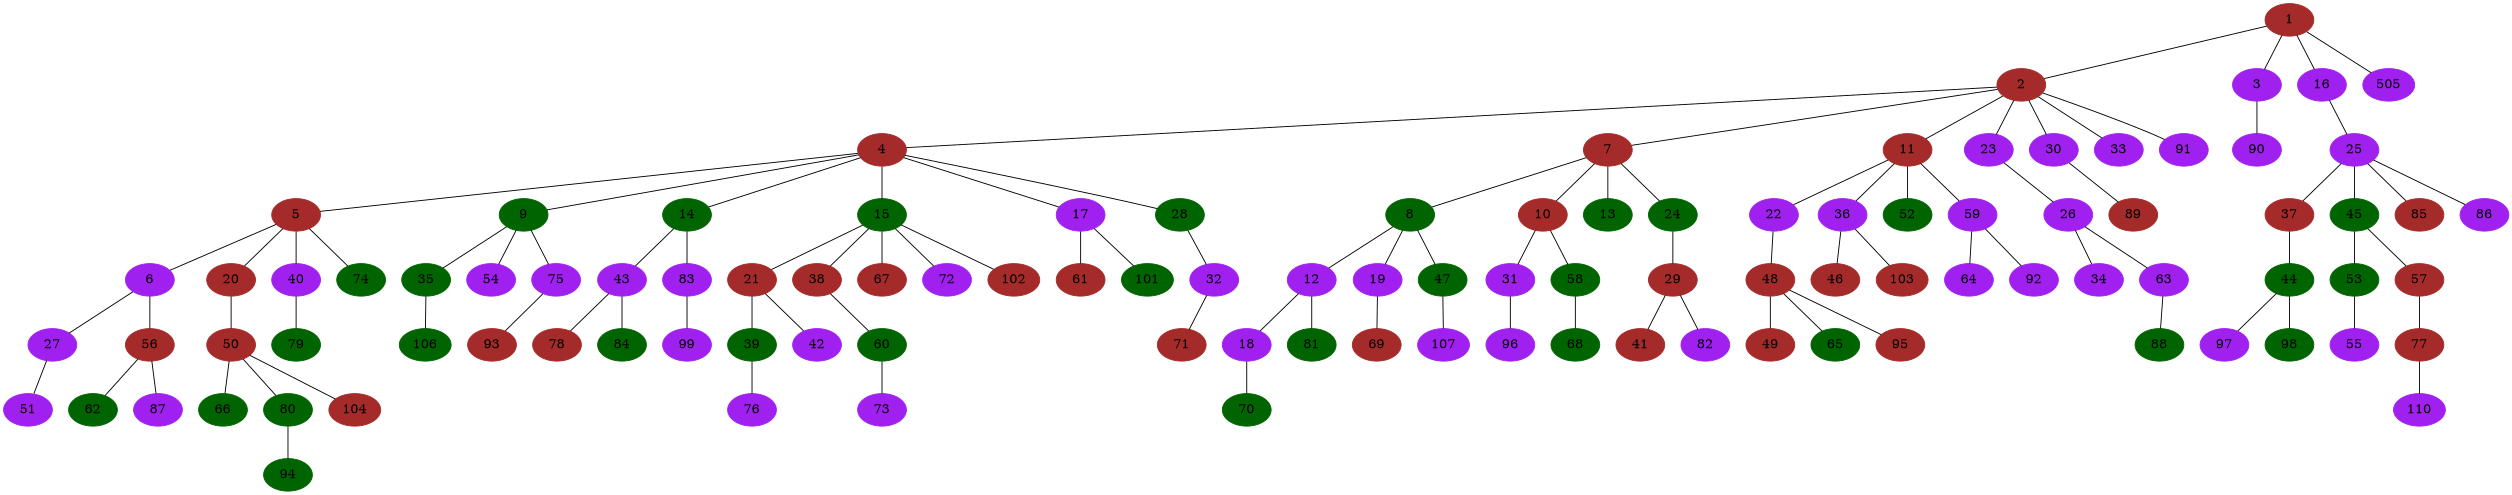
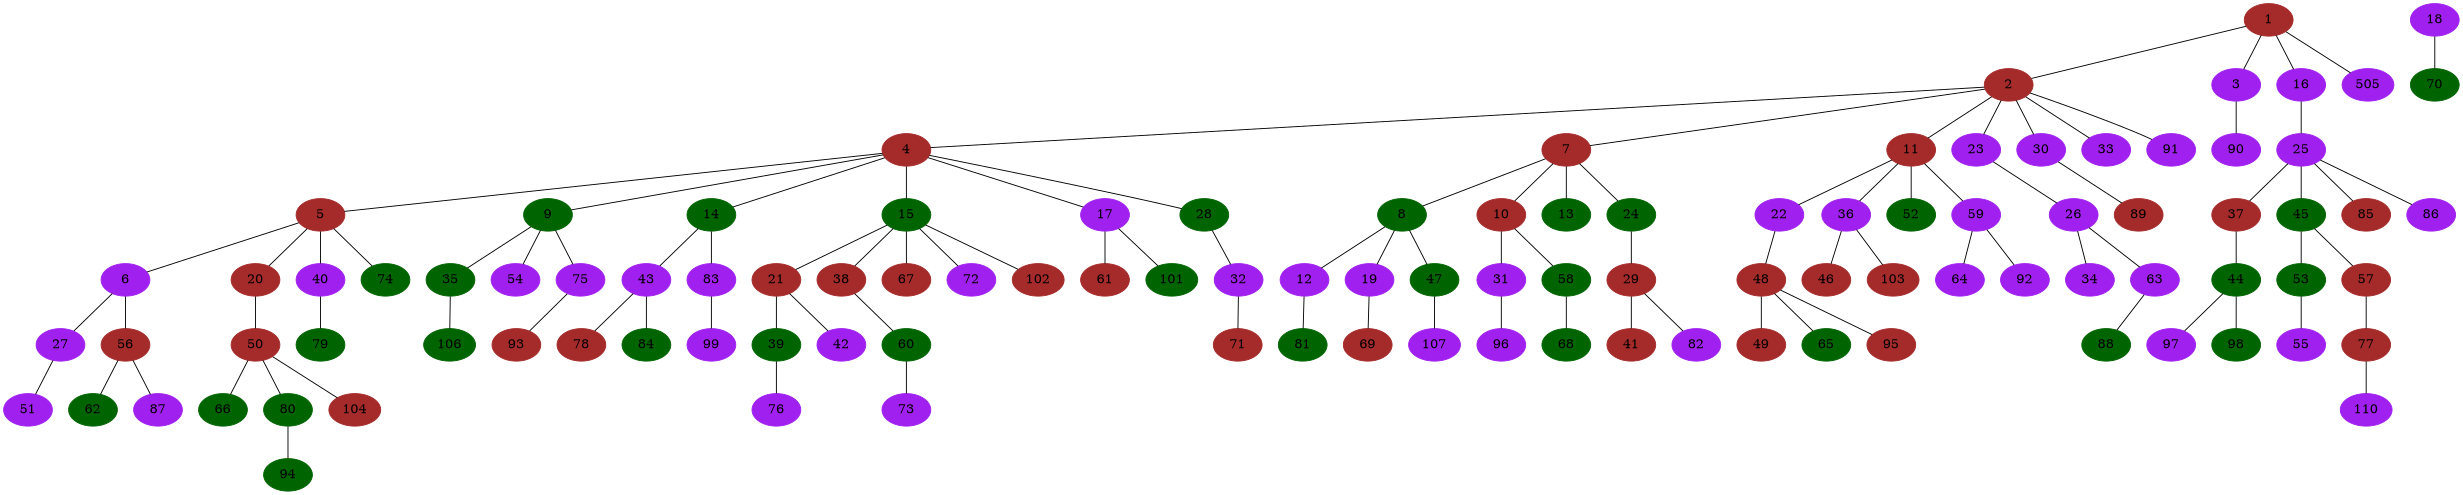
edge "12" -- "18": removed
